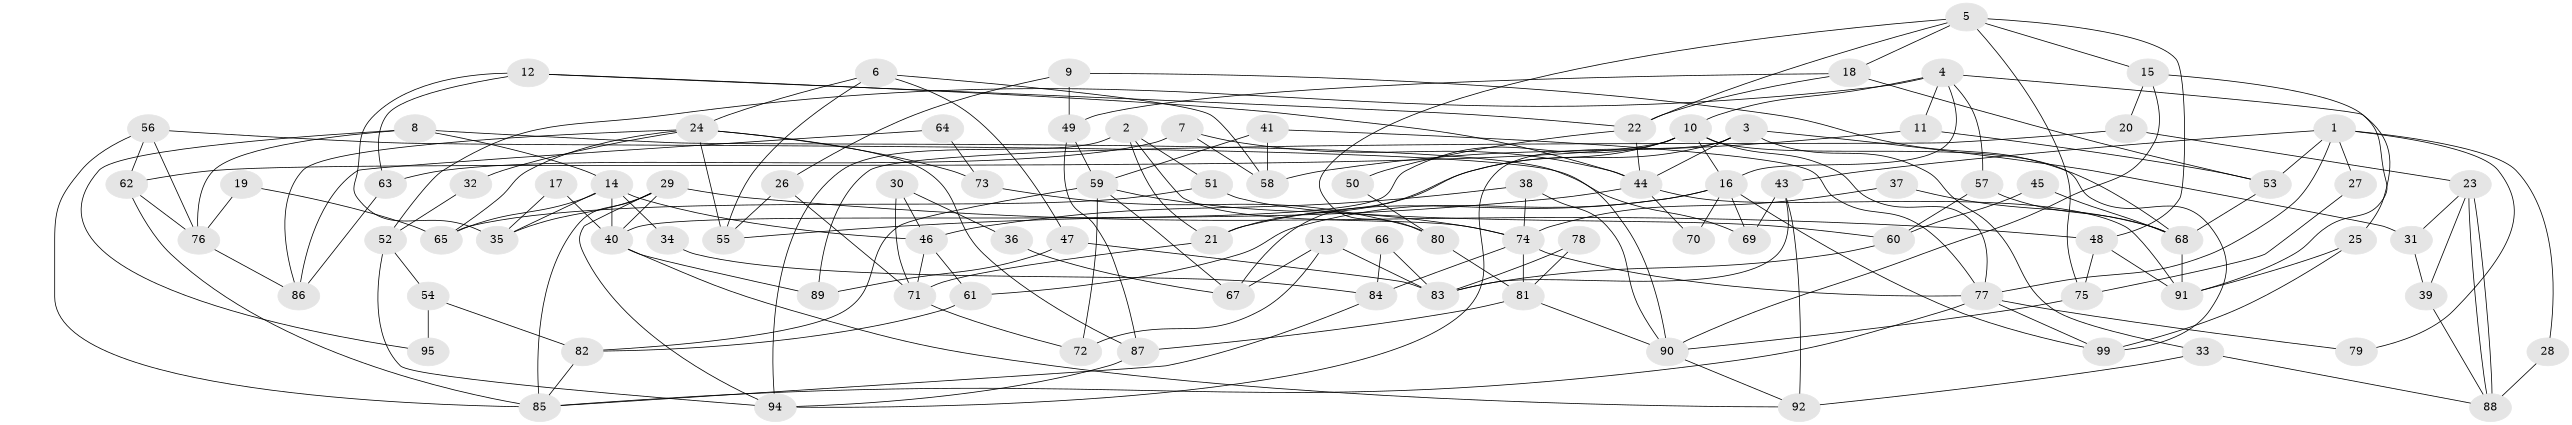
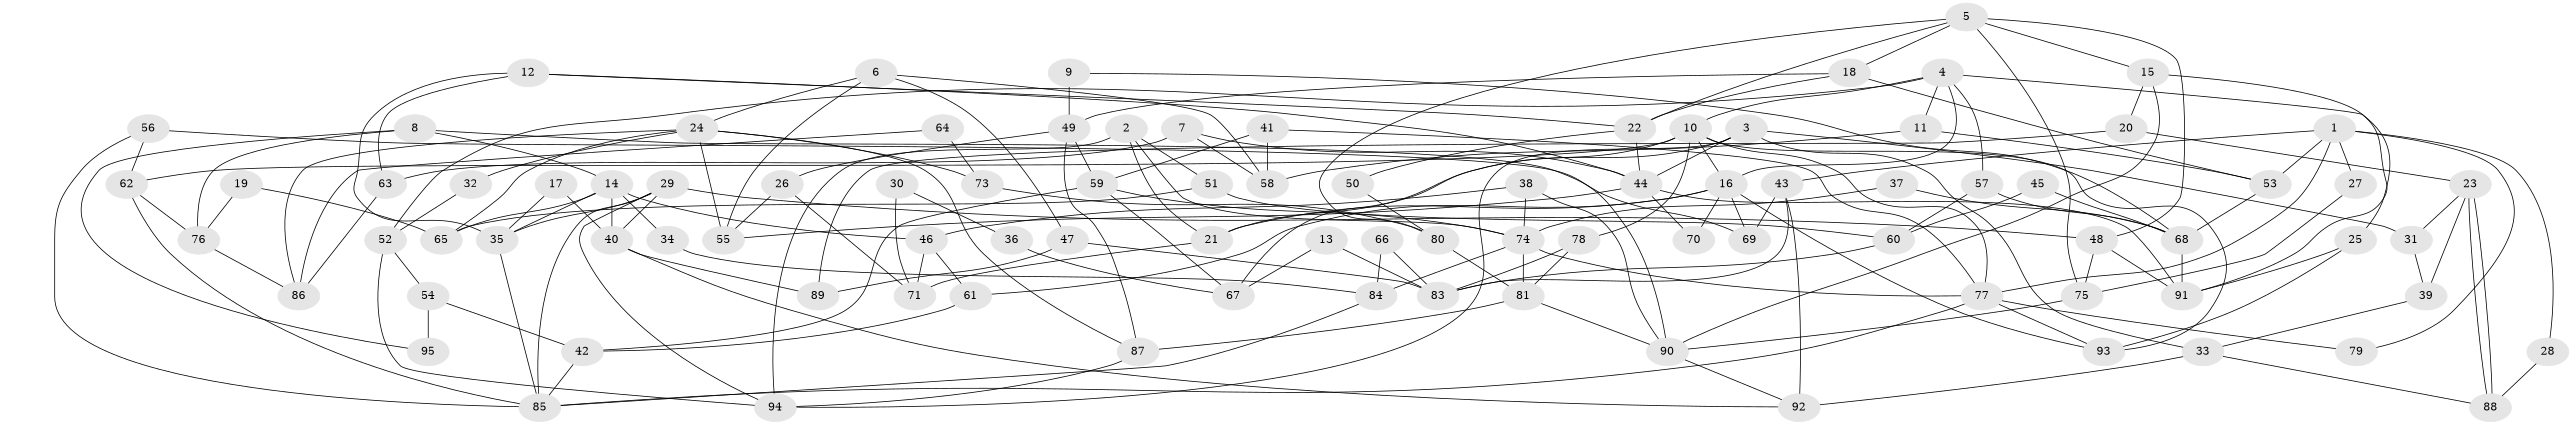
edge "9" -- "26": now "49" -- "26"
edge "56" -- "76": removed
edge "30" -- "46": removed
edge "10" -- "40": now "10" -- "78"
edge "35" -- "85": added
node "82": label "82" -> "42"
node "72": removed
node "99": label "99" -> "93"
edge "39" -- "88": now "39" -- "33"
